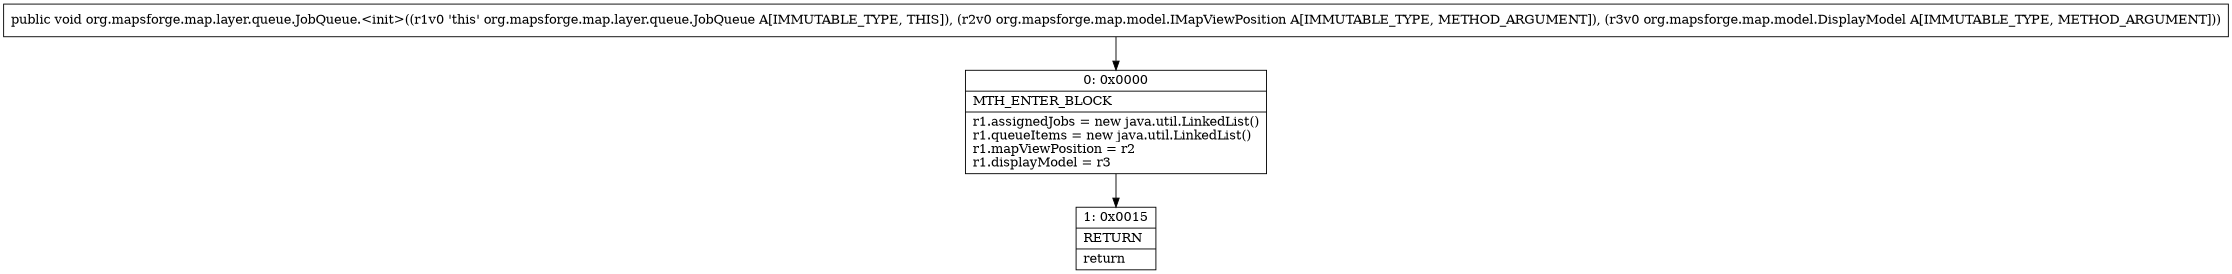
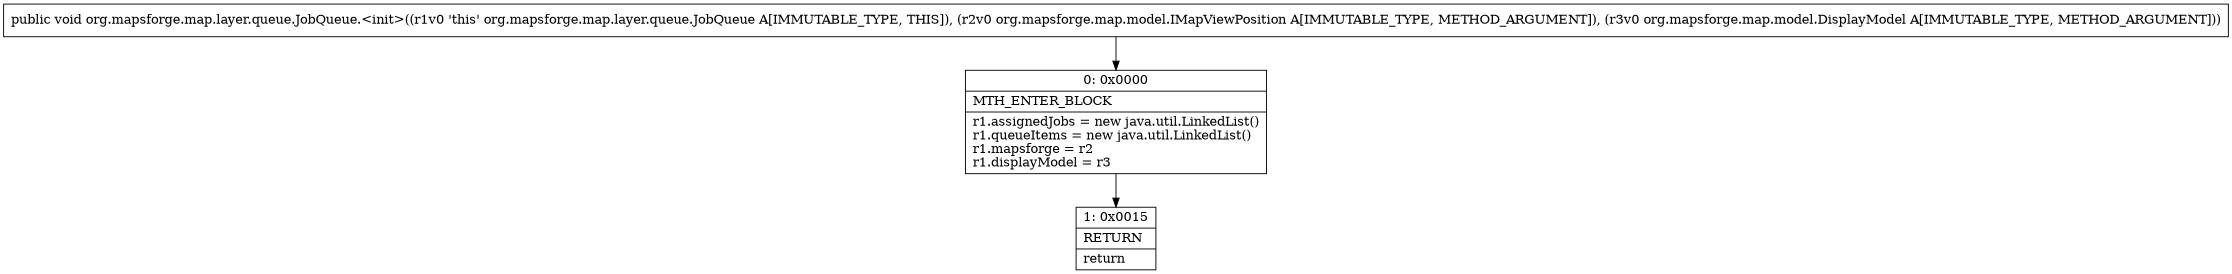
node "0: 0x0000": text "r1.mapViewPosition = r2" -> "r1.mapsforge = r2"
